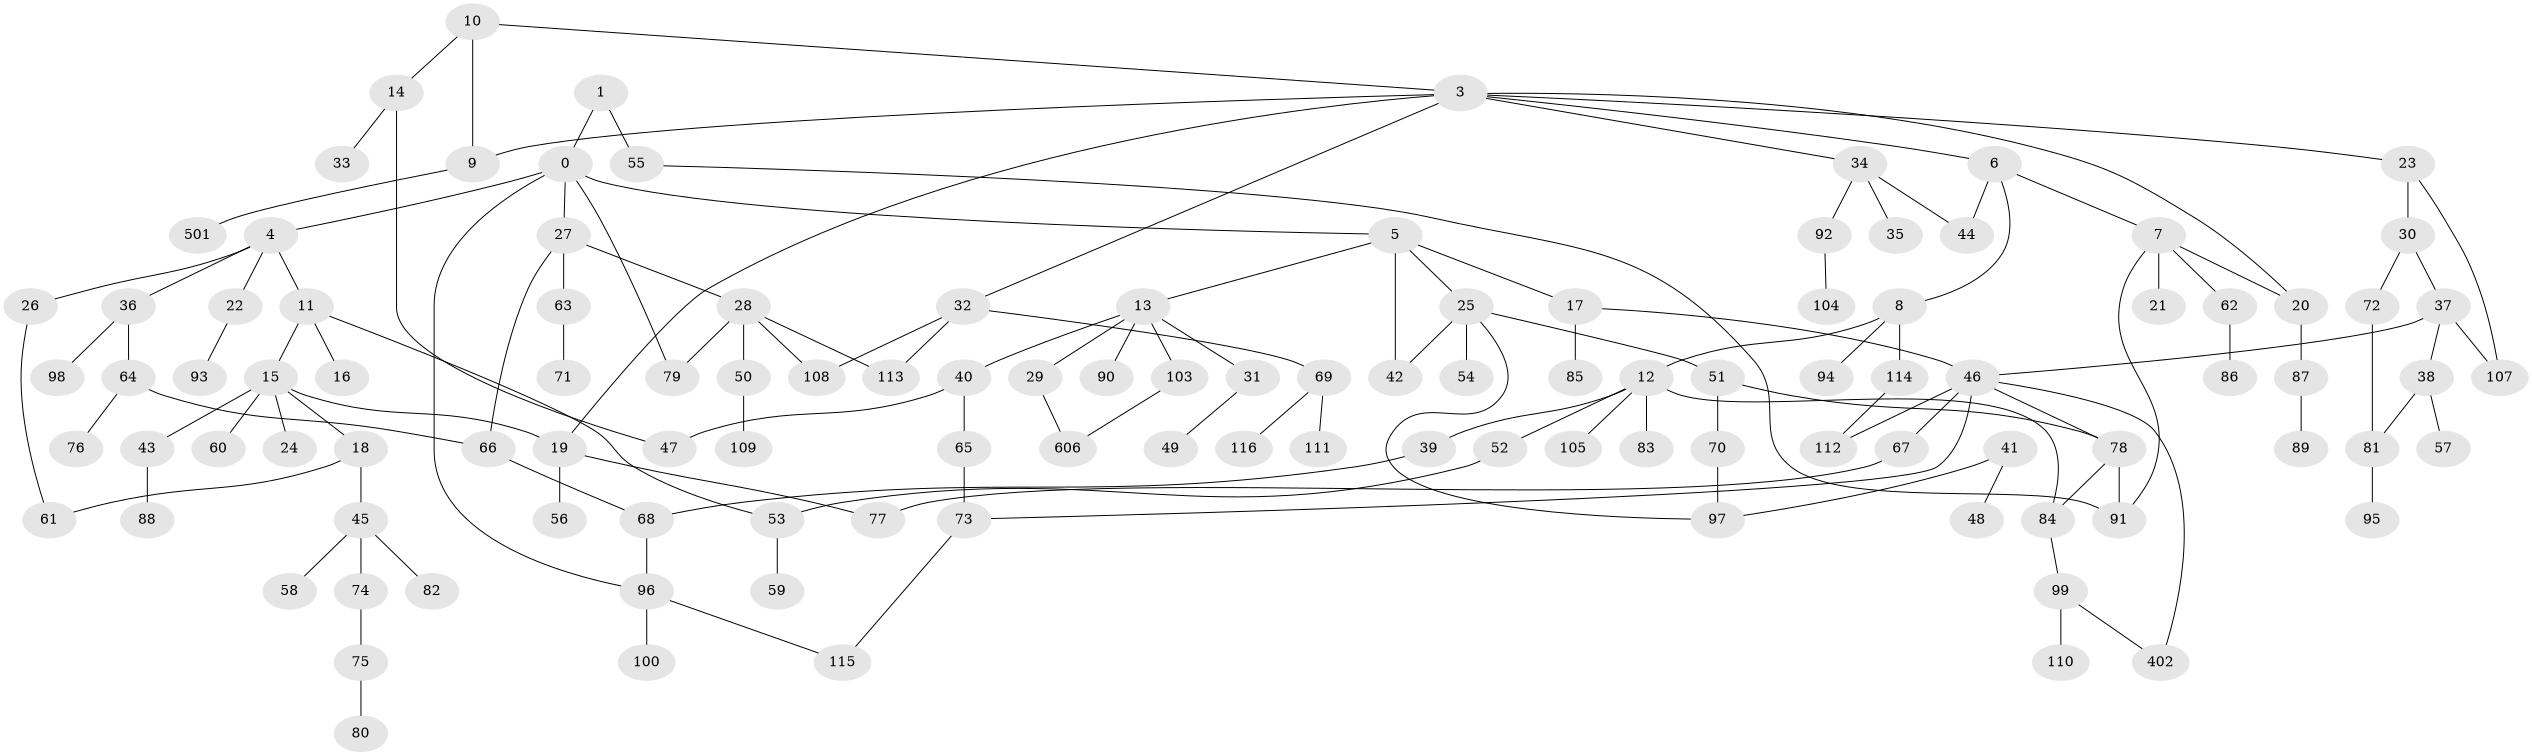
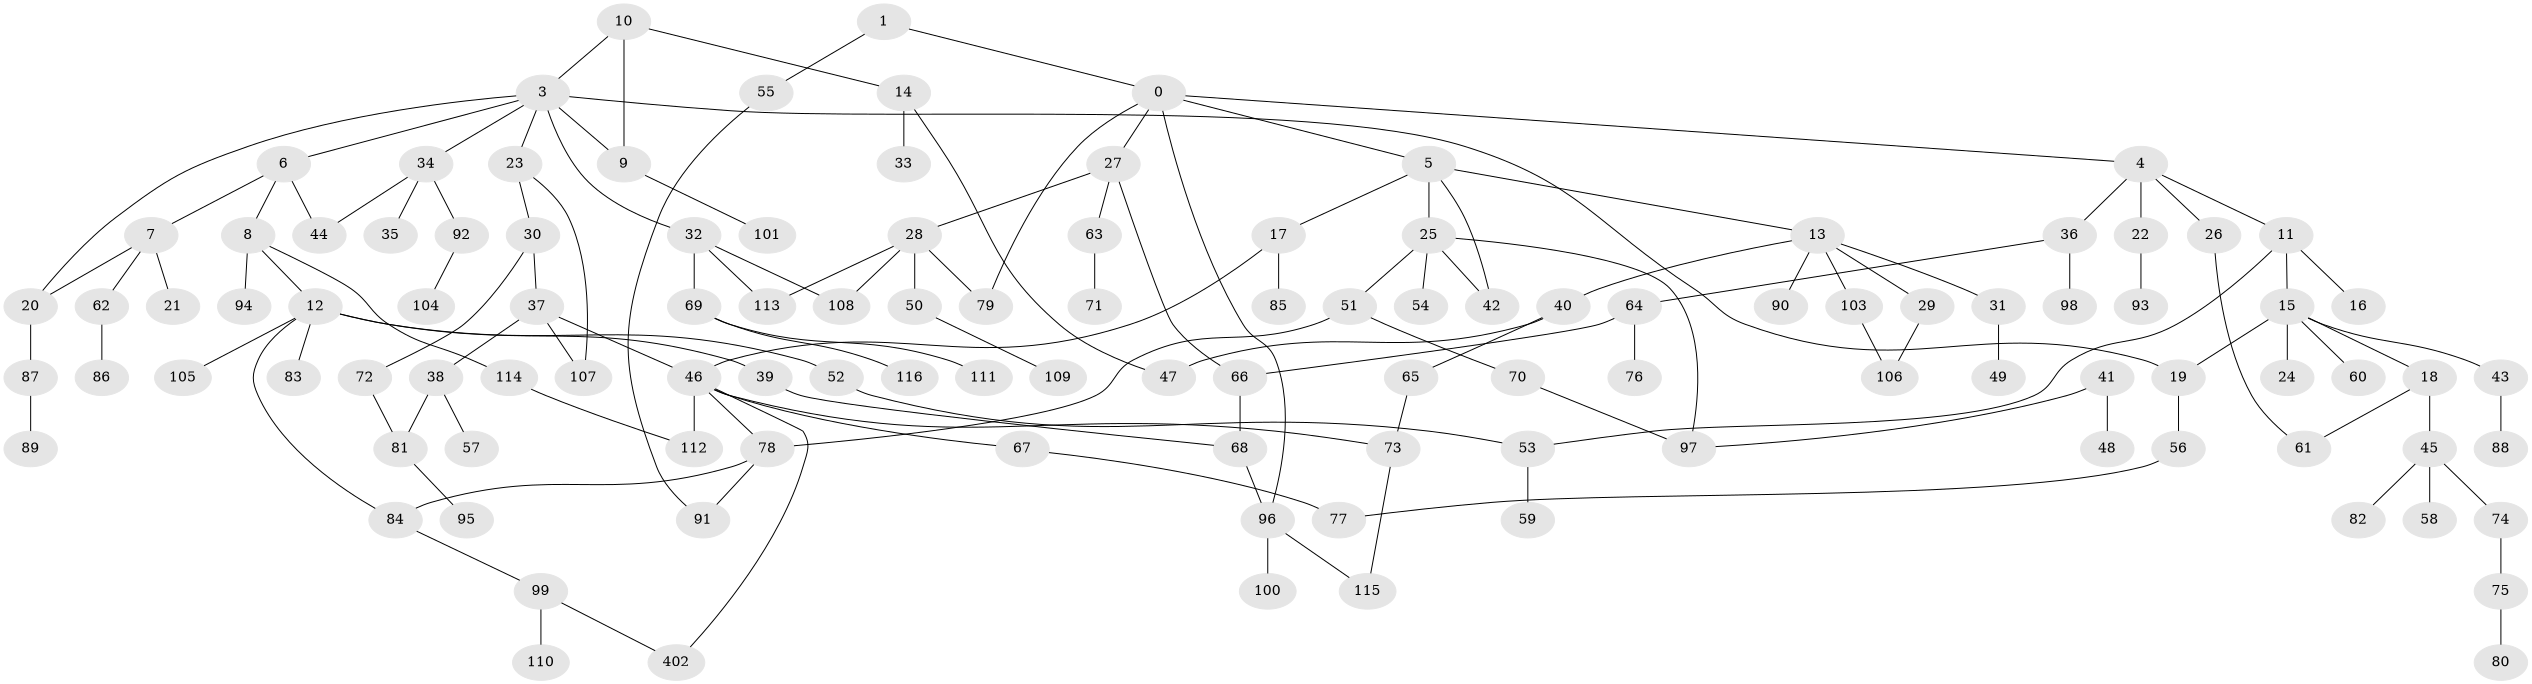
node "501": label "501" -> "101"
edge "7" -- "91": removed
node "606": label "606" -> "106"
edge "19" -- "77": now "56" -- "77"
